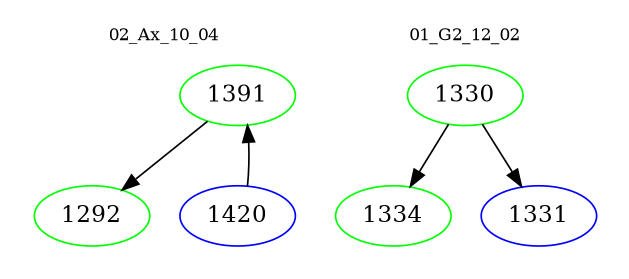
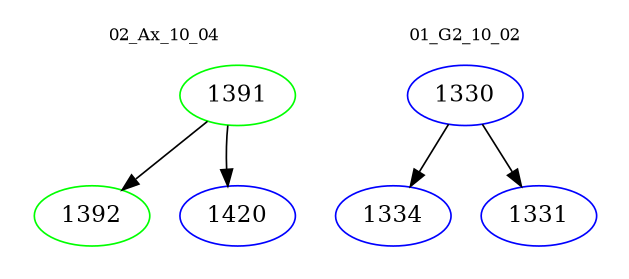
cluster "01_G2_12_02": label "01_G2_12_02" -> "01_G2_10_02"
node "1330": color green -> blue
edge "1420" -> "1391": reversed
node "1292": label "1292" -> "1392"
node "1334": color green -> blue
